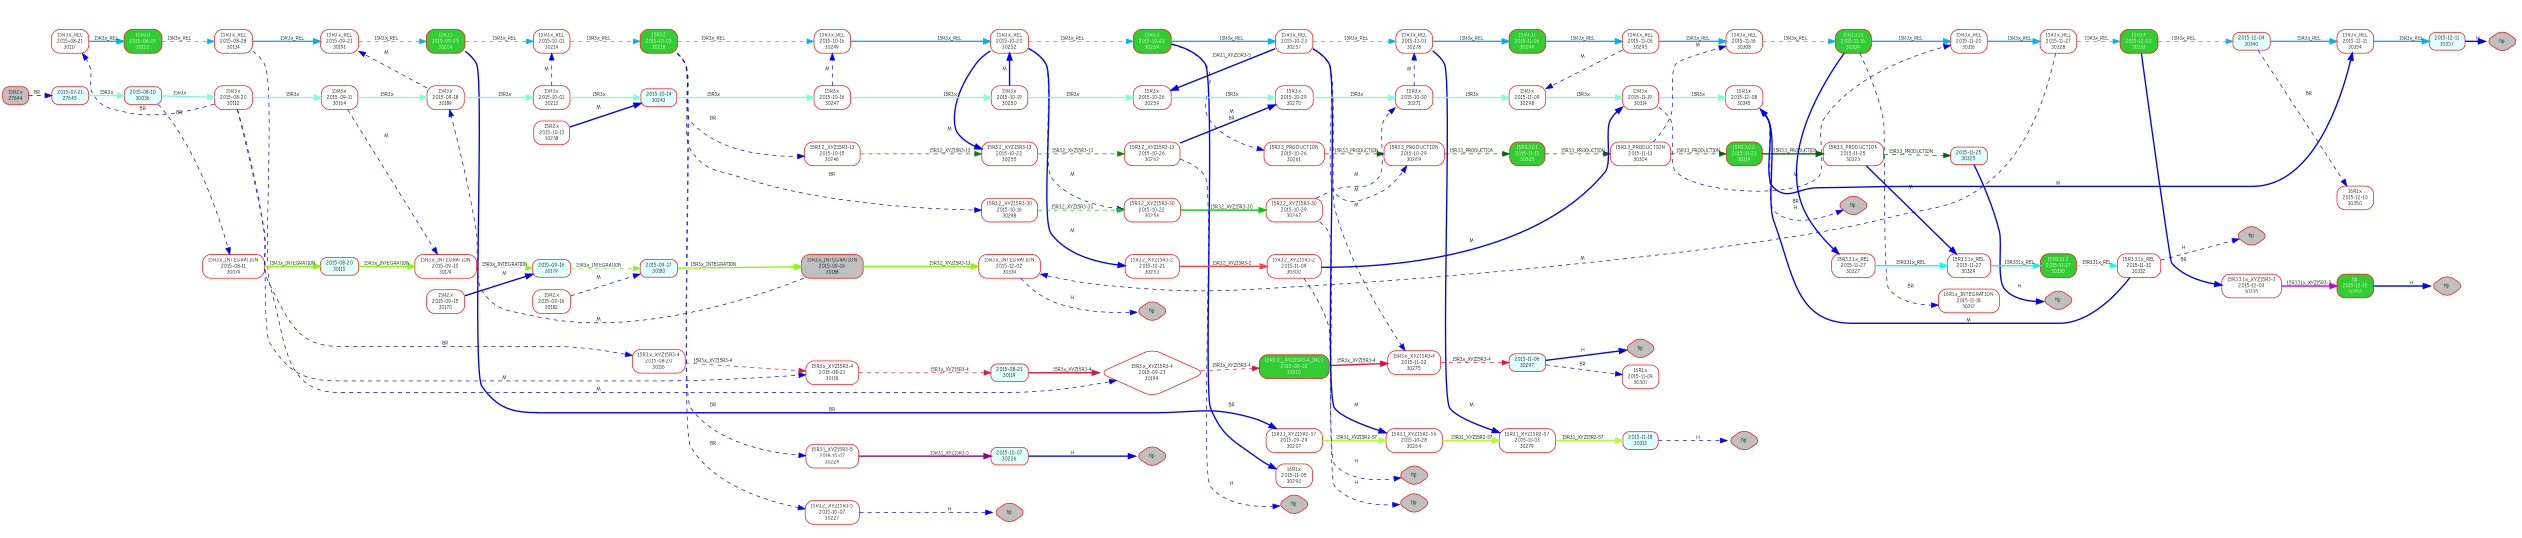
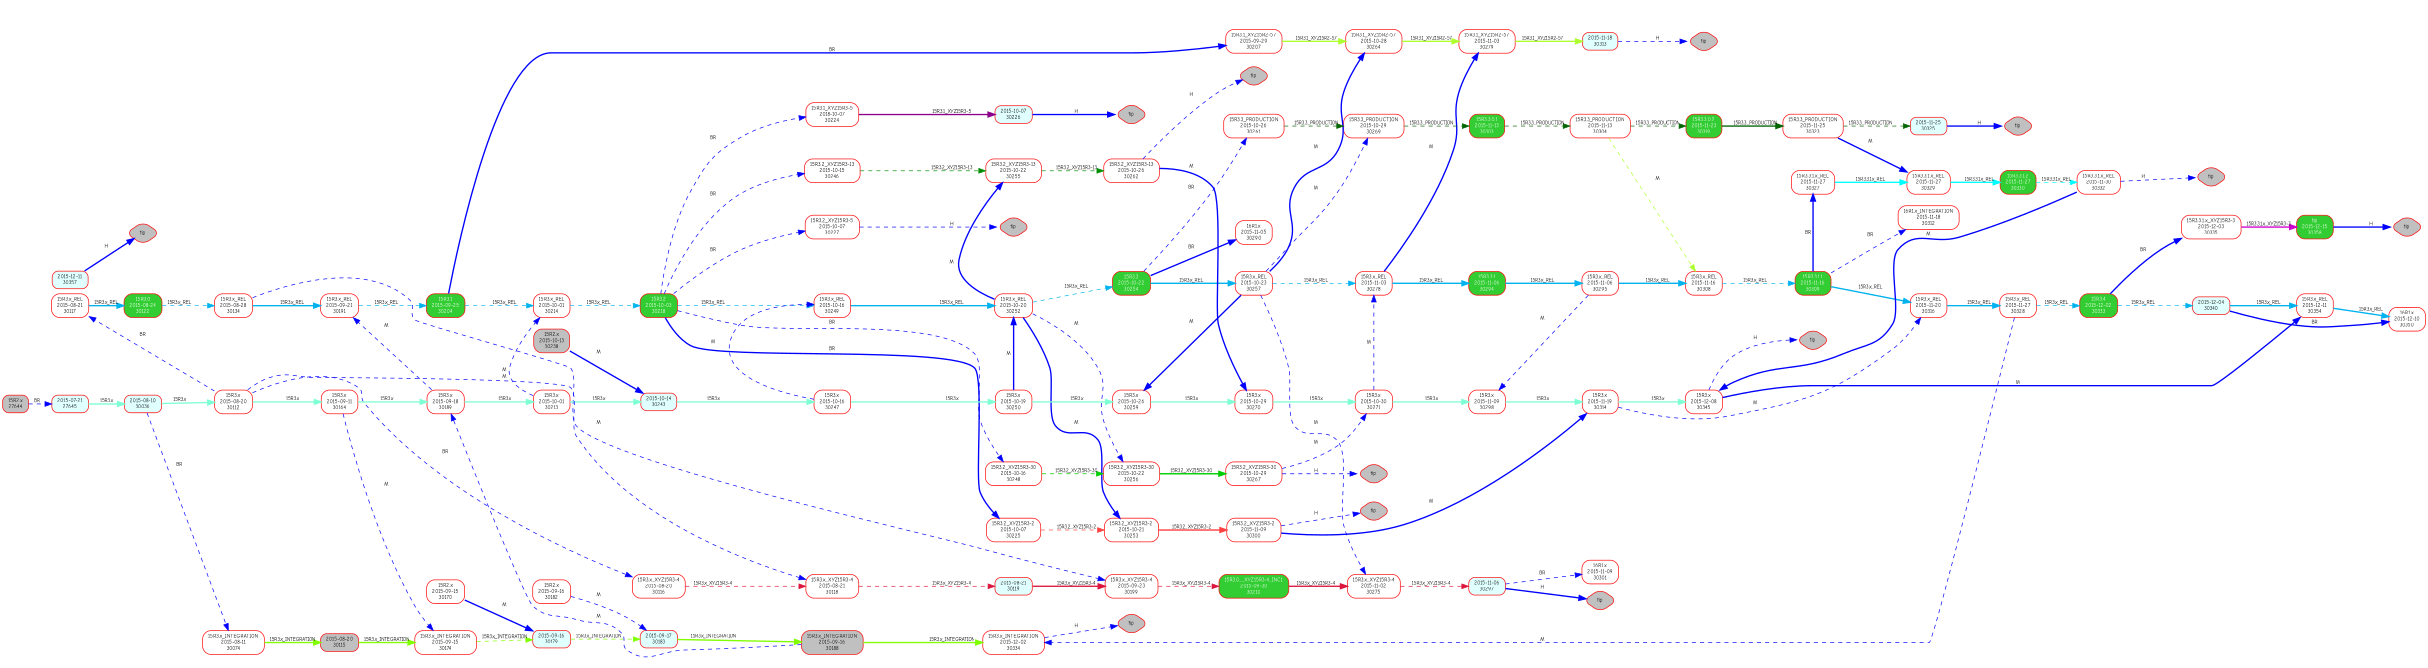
edge "15R3.x_REL 2015-12-11 30354" -> "2015-12-11 30357": now "15R3.x_REL 2015-12-11 30354" -> "16R1.x 2015-12-10 30350"
edge "15R3.x_REL 2015-10-23 30257" -> "15R3.x 2015-10-26 30259": label "15R3.1_XYZ15R3-5" -> "M"
edge "15R3.3_PRODUCTION 2015-11-13 30304" -> "15R3.x_REL 2015-11-16 30308": color blue -> greenyellow
edge "2015-12-04 30340" -> "16R1.x 2015-12-10 30350": style dashed -> bold
node "15R2.x 2015-10-13 30238": fillcolor white -> gray
edge "15R3.x_INTEGRATION 2015-09-16 30188" -> "15R3.x_INTEGRATION 2015-12-02 30334": label "15R3.2_XYZ15R3-13" -> "15R3.x_INTEGRATION"
node "2015-08-20 30115": fillcolor lightcyan -> gray
node "15R3.x_XYZ15R3-4 2015-09-23 30199": shape diamond -> box
node "15R3.1_XYZ15R2-56 2015-10-28 30264": label "15R3.1_XYZ15R2-56 2015-10-28 30264" -> "15R3.1_XYZ15R2-57 2015-10-28 30264"
node "15R3.2_XYZ15R3-2 2015-10-07 30225": added
